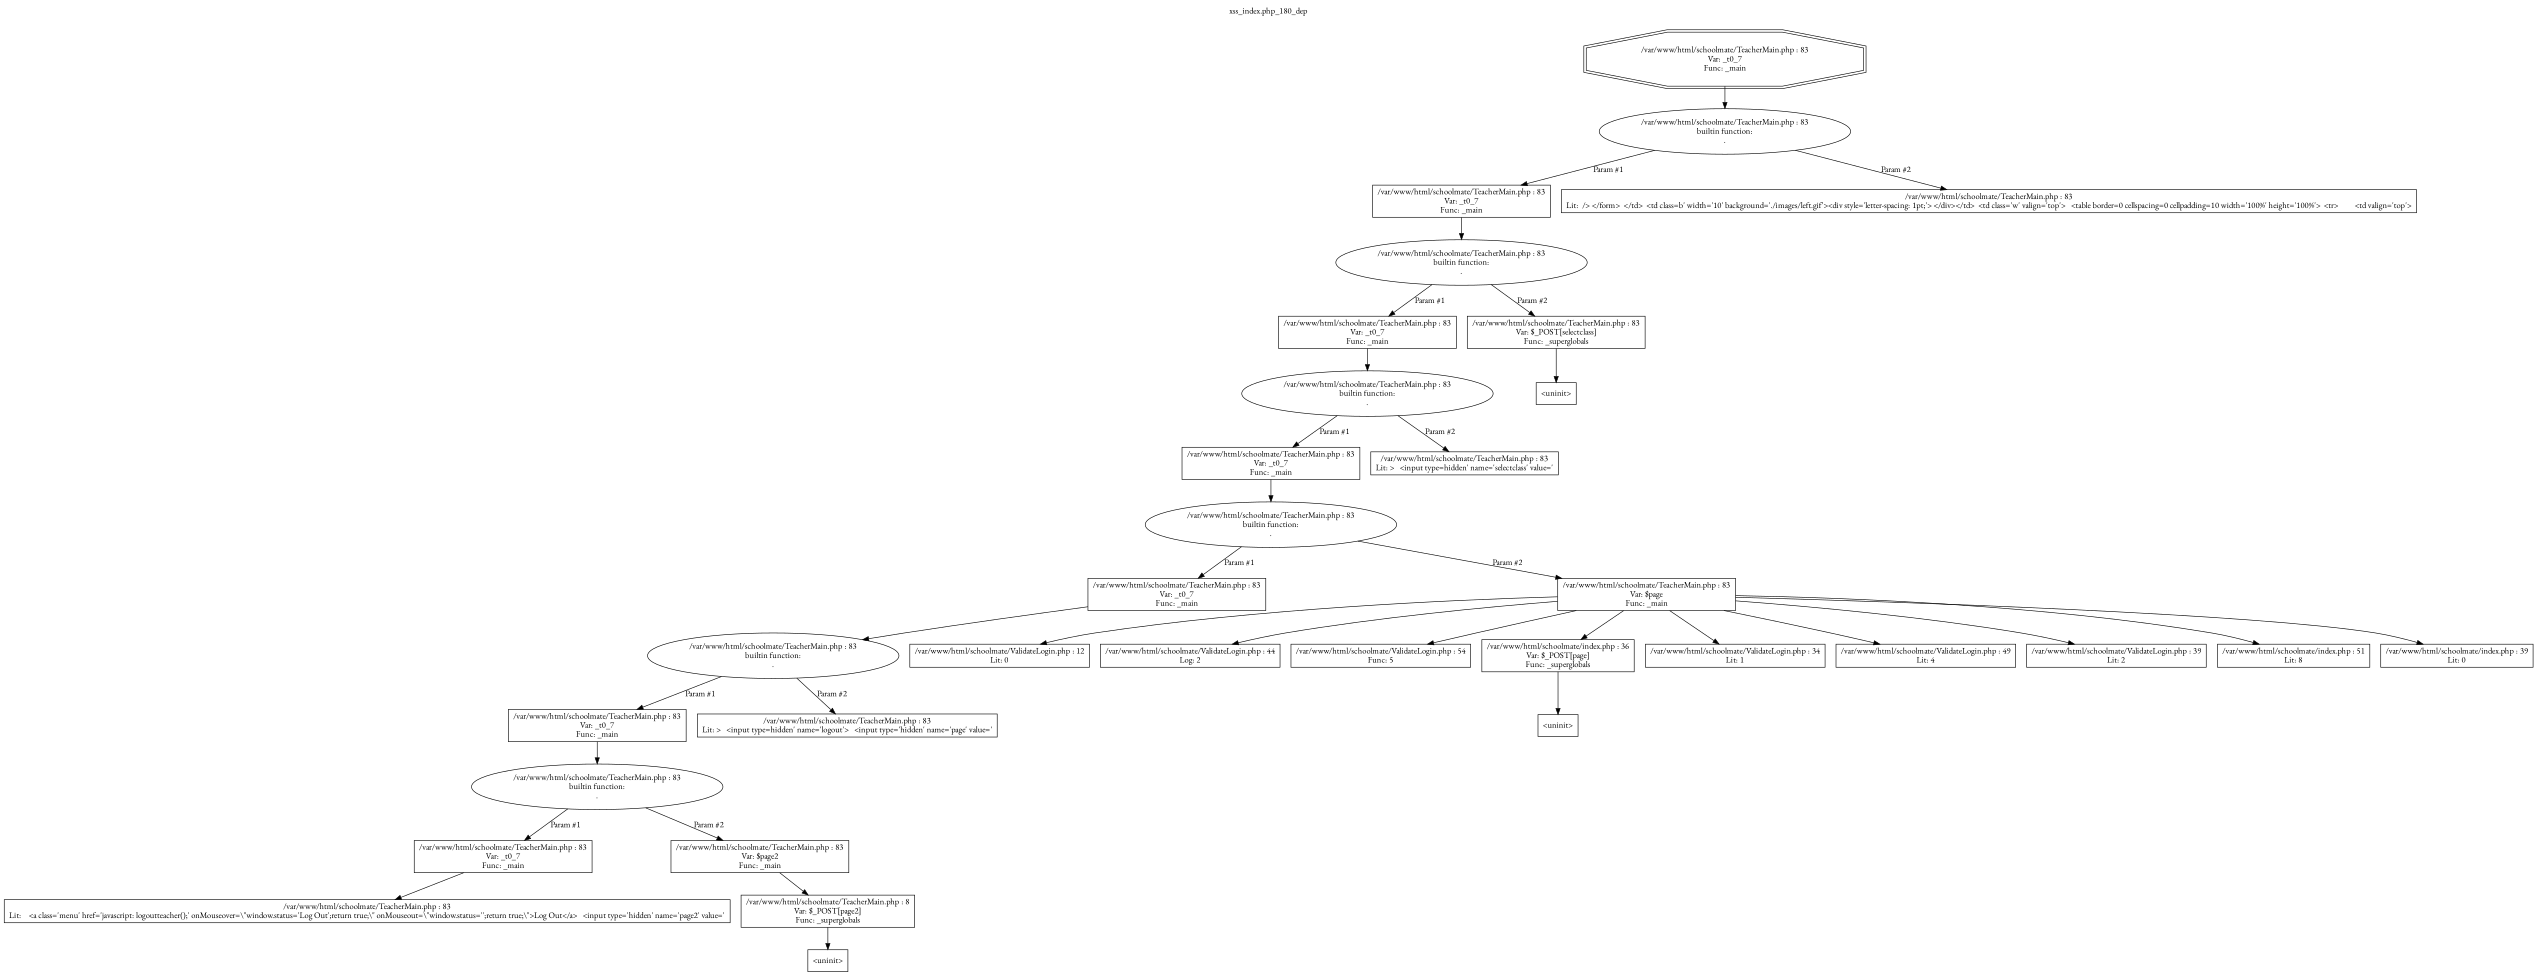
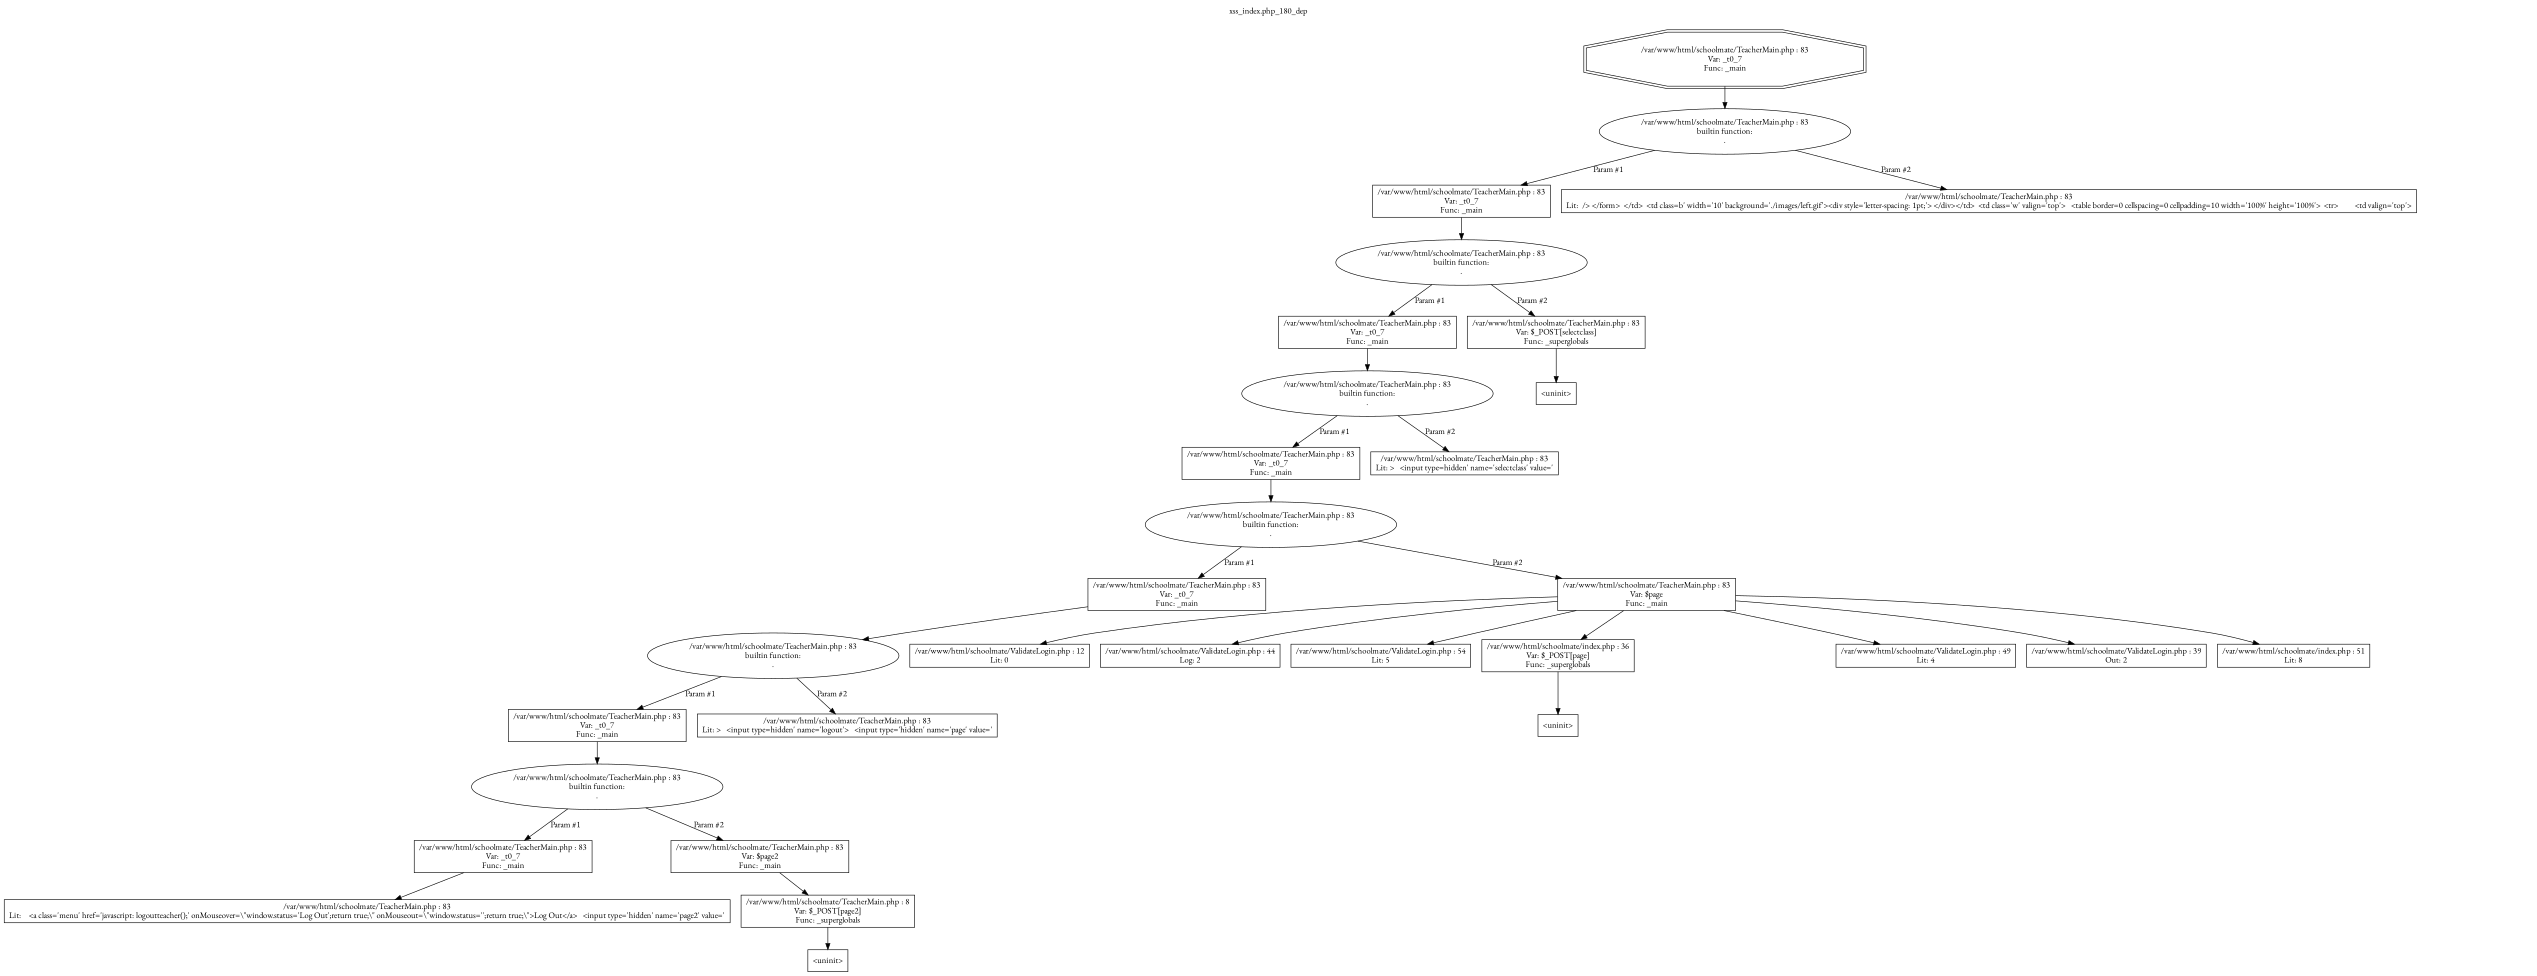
node "/var/www/html/schoolmate/ValidateLogin.php : 54 Func: 5": label "/var/www/html/schoolmate/ValidateLogin.php : 54 Func: 5" -> "/var/www/html/schoolmate/ValidateLogin.php : 54 Lit: 5"
node "/var/www/html/schoolmate/ValidateLogin.php : 34 Lit: 1": removed
node "/var/www/html/schoolmate/ValidateLogin.php : 39 Lit: 2": label "/var/www/html/schoolmate/ValidateLogin.php : 39 Lit: 2" -> "/var/www/html/schoolmate/ValidateLogin.php : 39 Out: 2"
node "/var/www/html/schoolmate/index.php : 39 Lit: 0": removed
